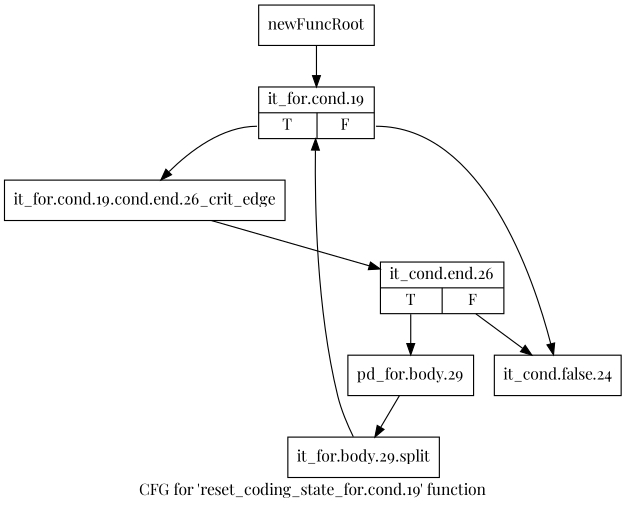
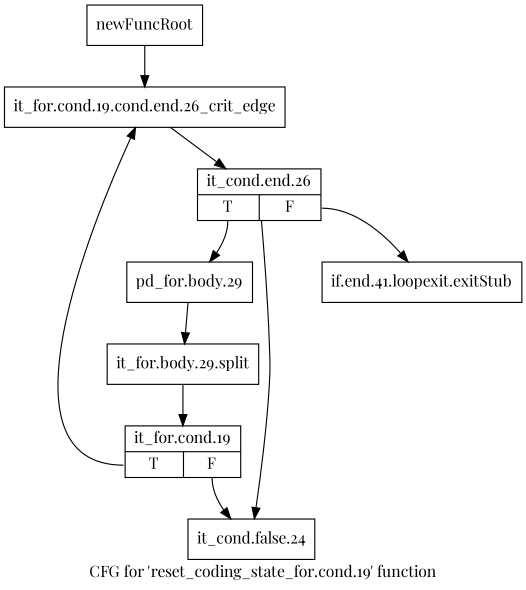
edge "newFuncRoot" -> "it_for.cond.19": now "newFuncRoot" -> "it_for.cond.19.cond.end.26_crit_edge"
node "if.end.41.loopexit.exitStub": added
